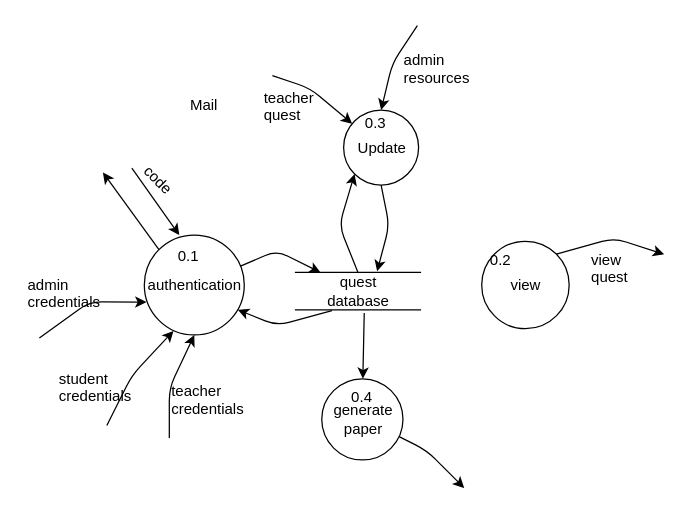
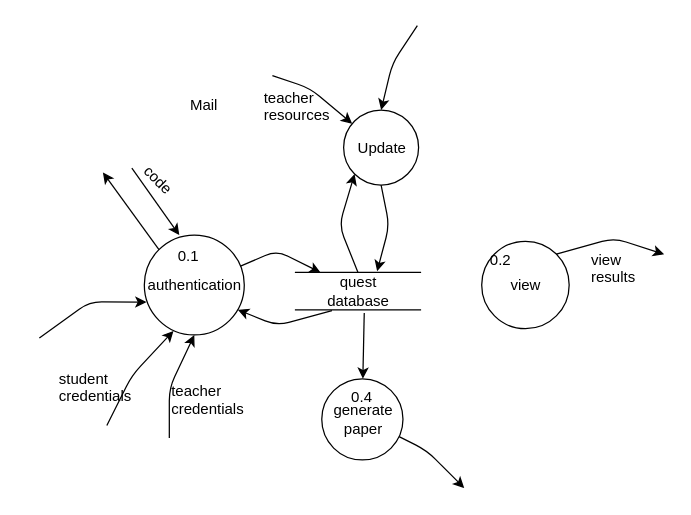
node "admin resources": removed
node "teacher quest": label "teacher quest" -> "teacher resources"
node "0.3": removed
node "view quest": label "view quest" -> "view results"
node "admin credentials": removed
